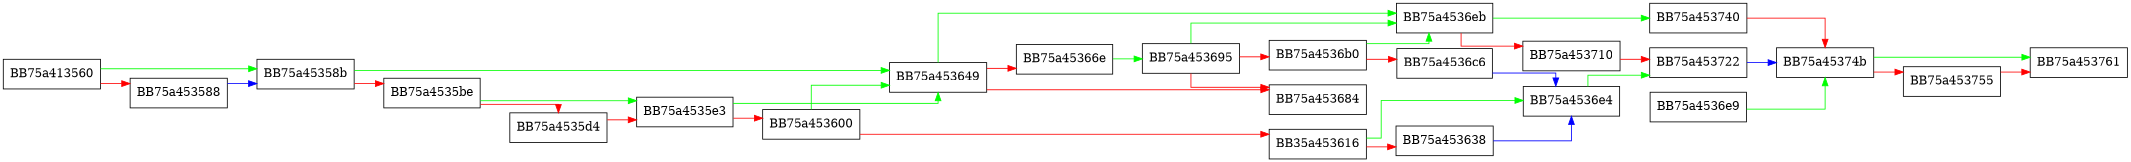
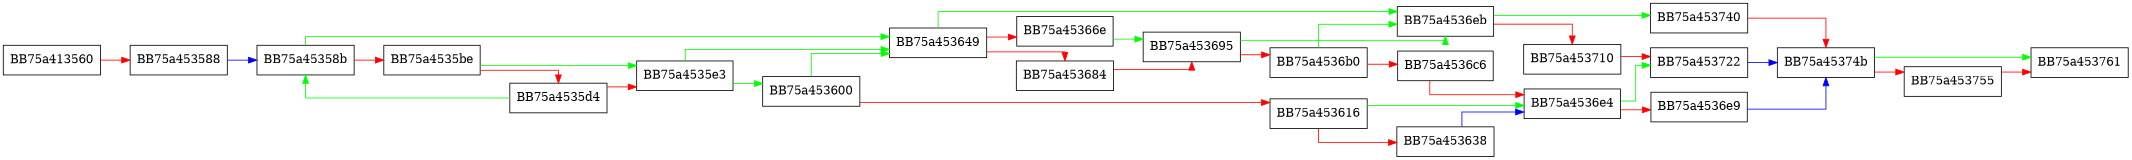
edge "BB75a413560" -> "BB75a45358b": now "BB75a4535d4" -> "BB75a45358b"
edge "BB75a4536c6" -> "BB75a4536e4": color blue -> red
edge "BB75a453695" -> "BB75a453684": reversed
edge "BB75a4536e9" -> "BB75a45374b": color green -> blue
edge "BB75a4536e4" -> "BB75a4536e9": added
edge "BB75a4535e3" -> "BB75a453600": color red -> green
node "BB35a453616": label "BB35a453616" -> "BB75a453616"
